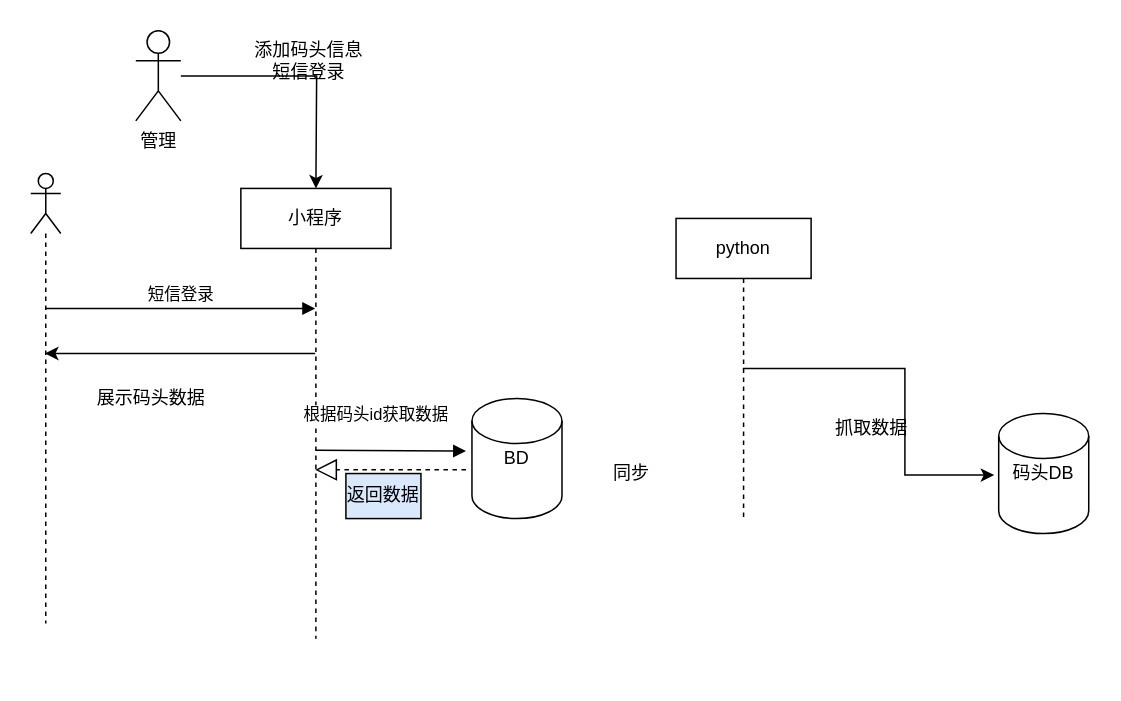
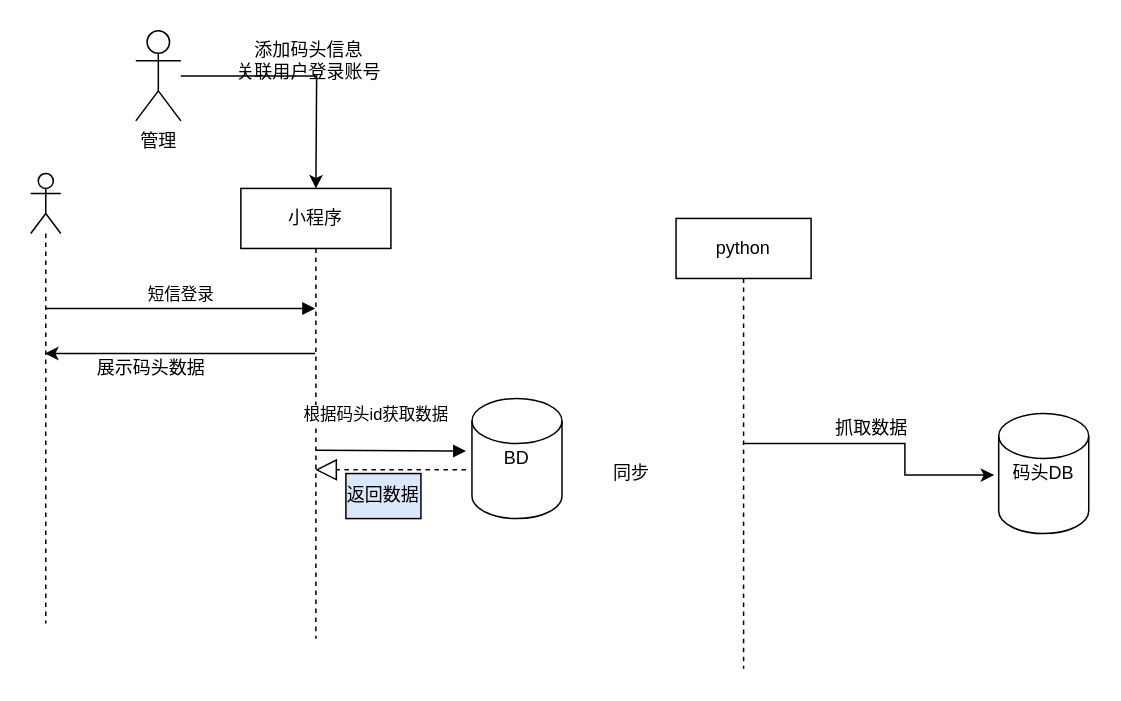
node "添加码头信息 短信登录": label "添加码头信息 短信登录" -> "添加码头信息 关联用户登录账号"
node "python": size 135x300 -> 135x450
node "展示码头数据": moved (151, 398) -> (151, 368)
